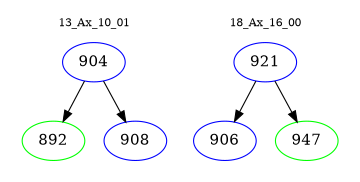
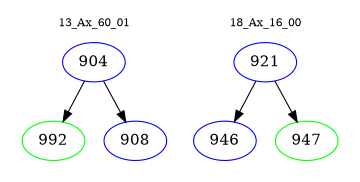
cluster "13_Ax_10_01": label "13_Ax_10_01" -> "13_Ax_60_01"
node "892": label "892" -> "992"
node "906": label "906" -> "946"
